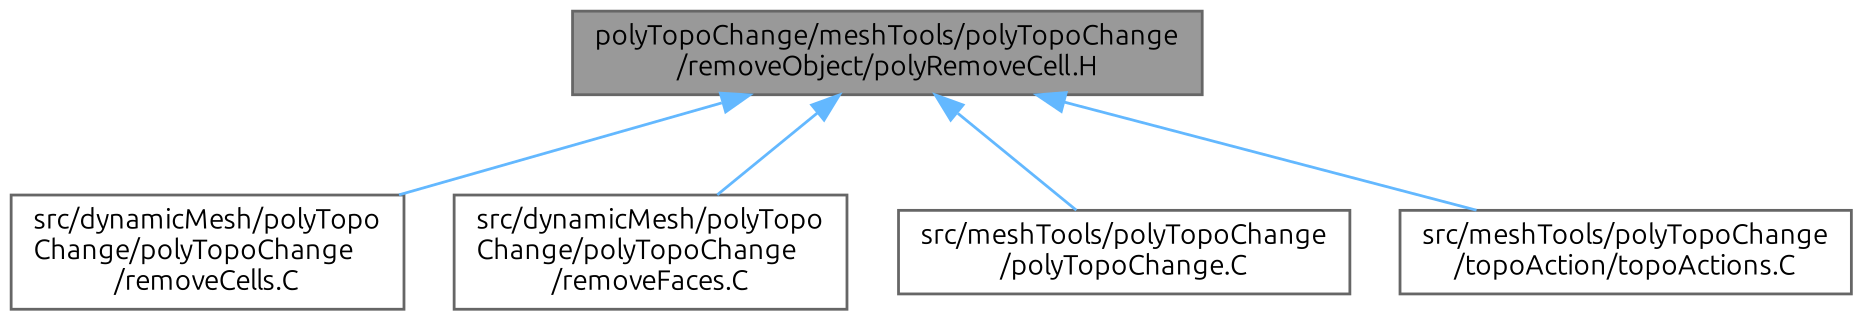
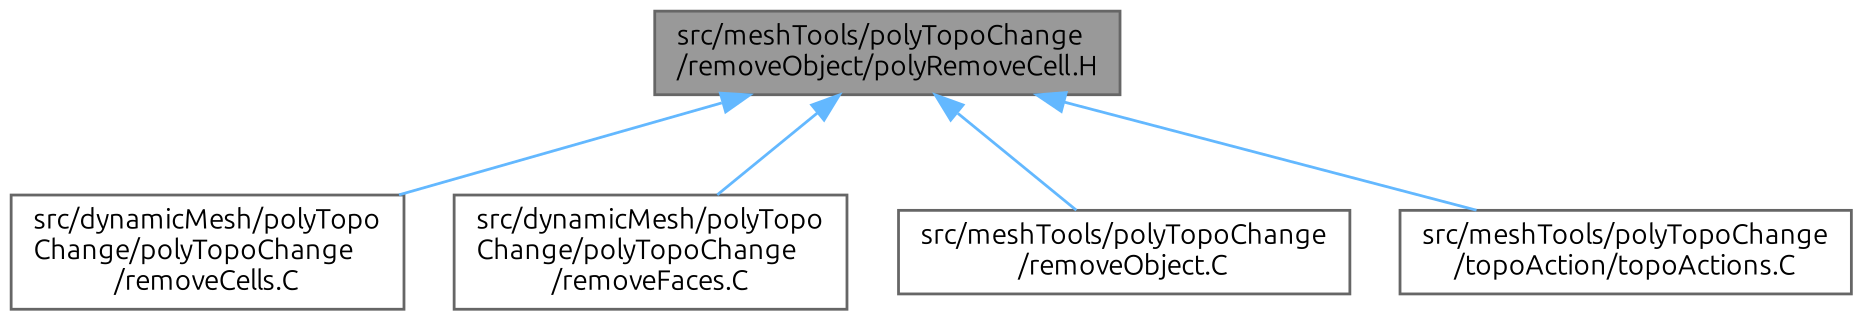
node "polyTopoChange/meshTools/polyTopoChange /removeObject/polyRemoveCell.H": label "polyTopoChange/meshTools/polyTopoChange /removeObject/polyRemoveCell.H" -> "src/meshTools/polyTopoChange /removeObject/polyRemoveCell.H"
node "src/meshTools/polyTopoChange /polyTopoChange.C": label "src/meshTools/polyTopoChange /polyTopoChange.C" -> "src/meshTools/polyTopoChange /removeObject.C"
